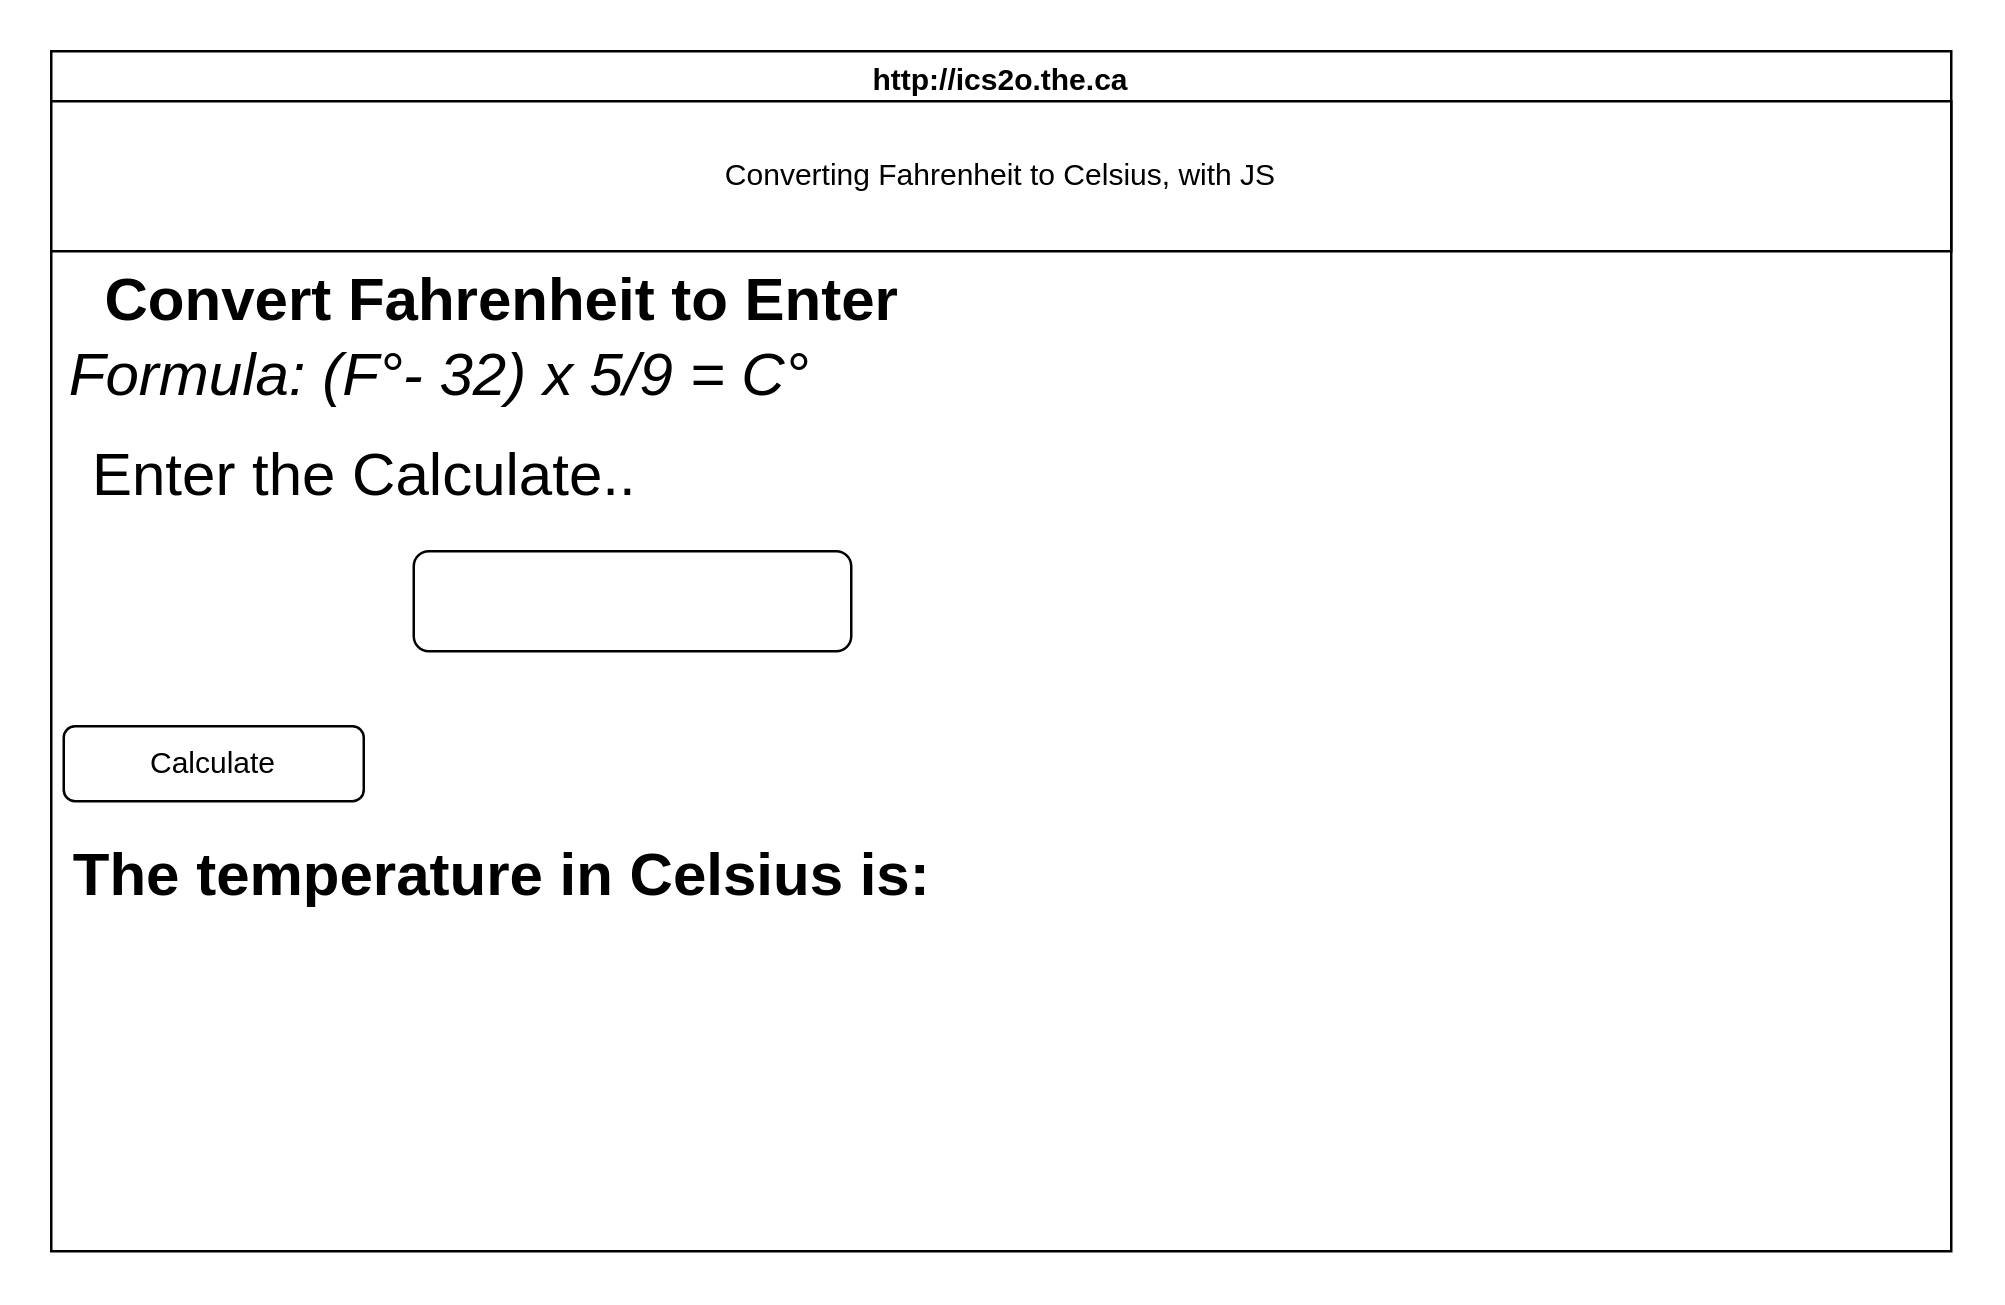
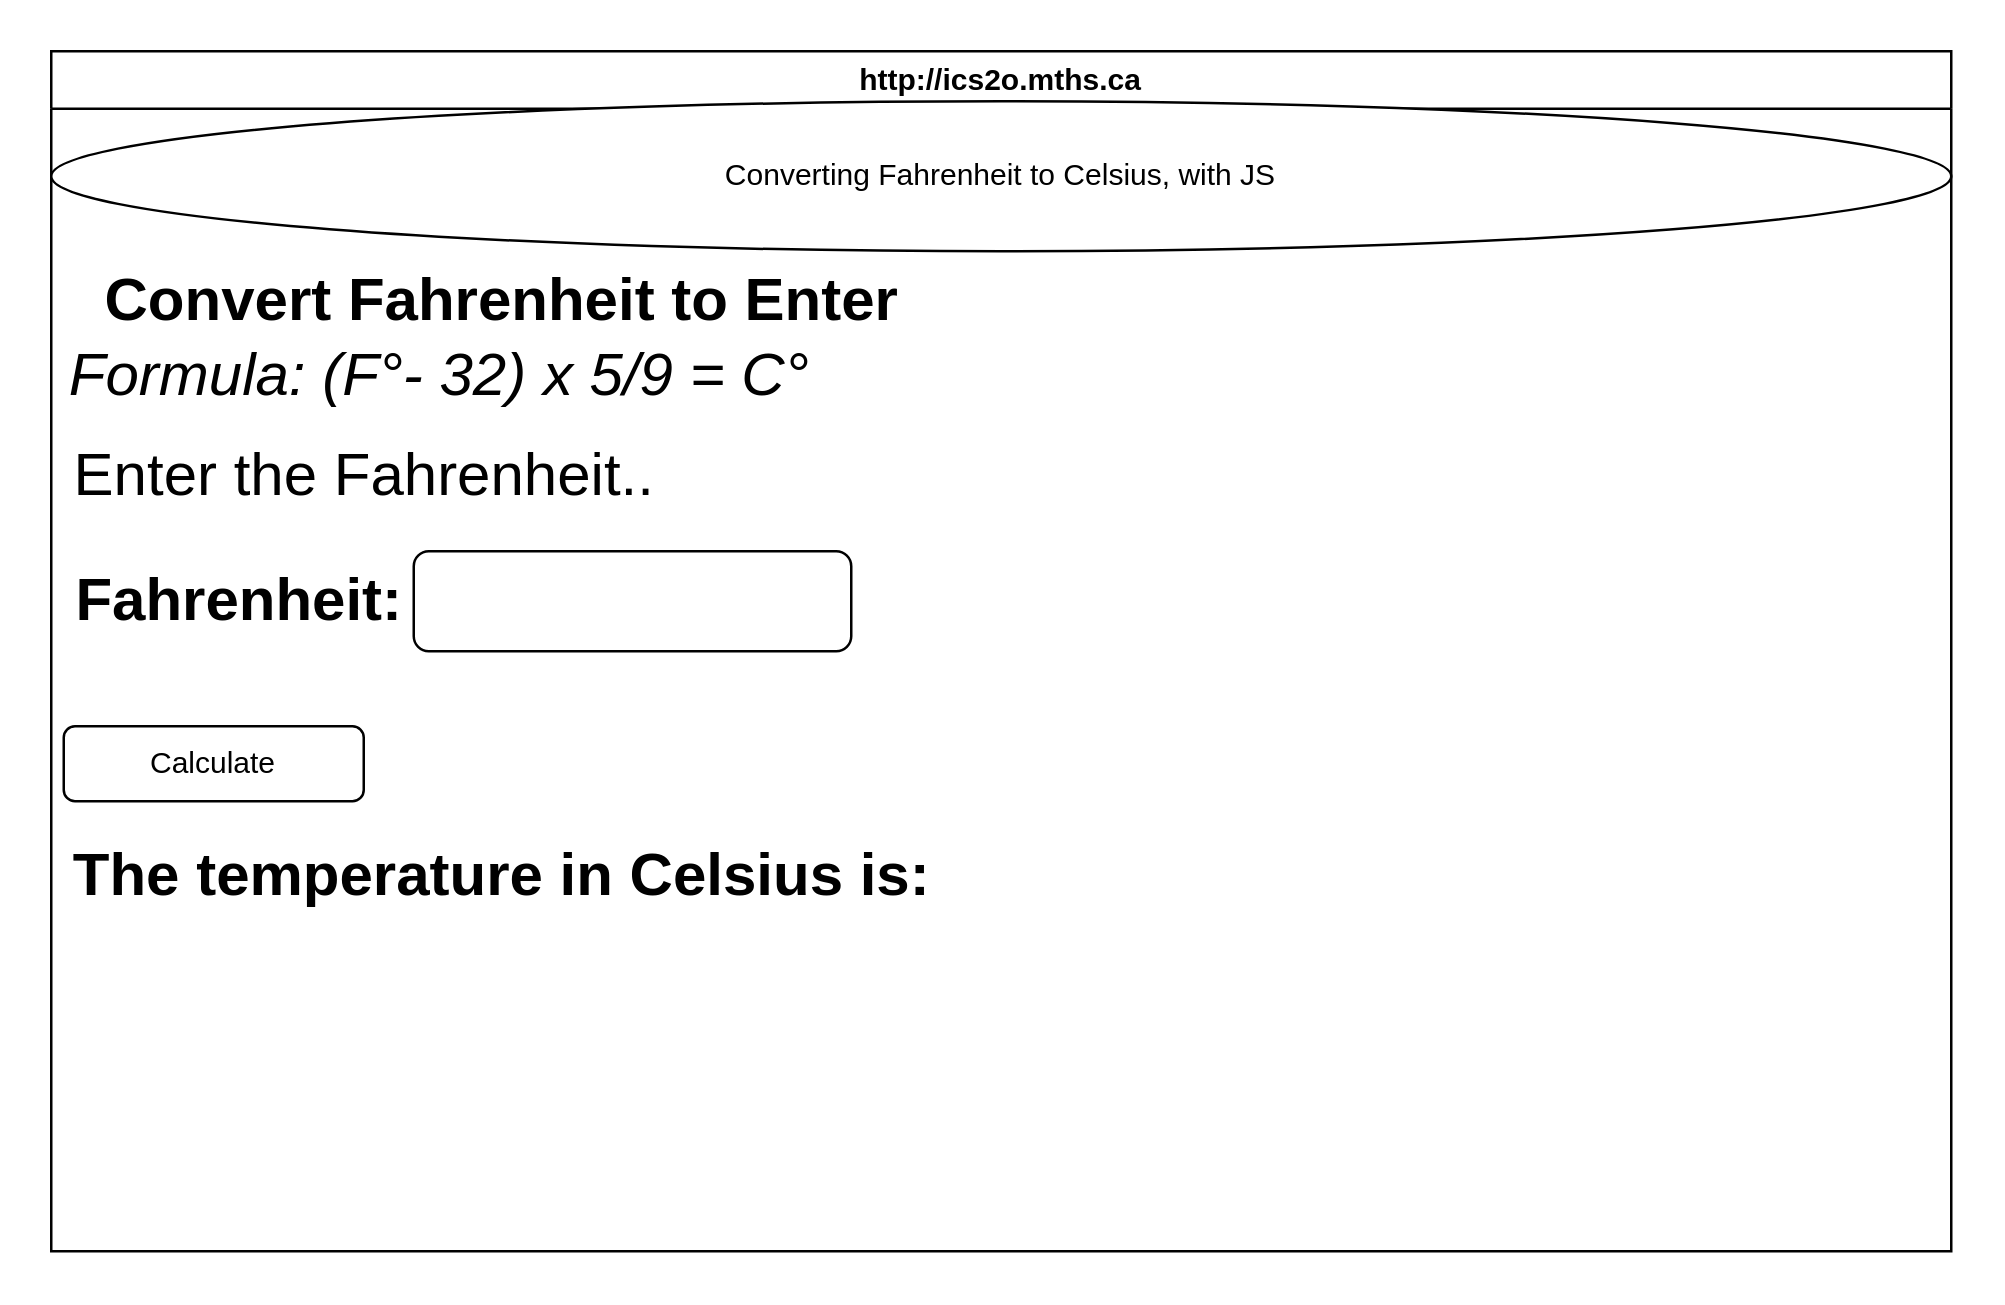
node "http://ics2o.the.ca": label "http://ics2o.the.ca" -> "http://ics2o.mths.ca"
node "Converting Fahrenheit to Celsius, with JS": shape rectangle -> ellipse
node "Enter the Calculate..": label "Enter the Calculate.." -> "Enter the Fahrenheit.."
node "Fahrenheit:": added
